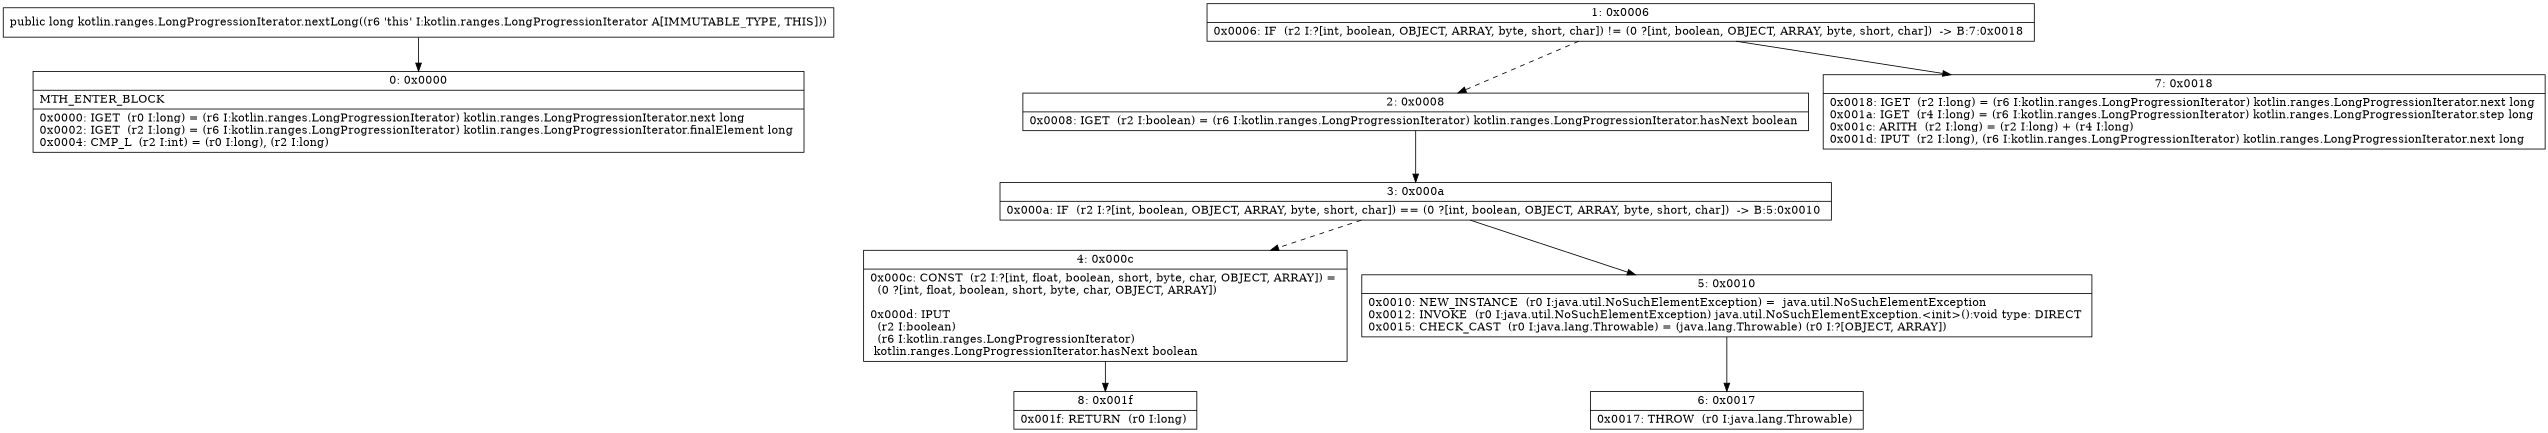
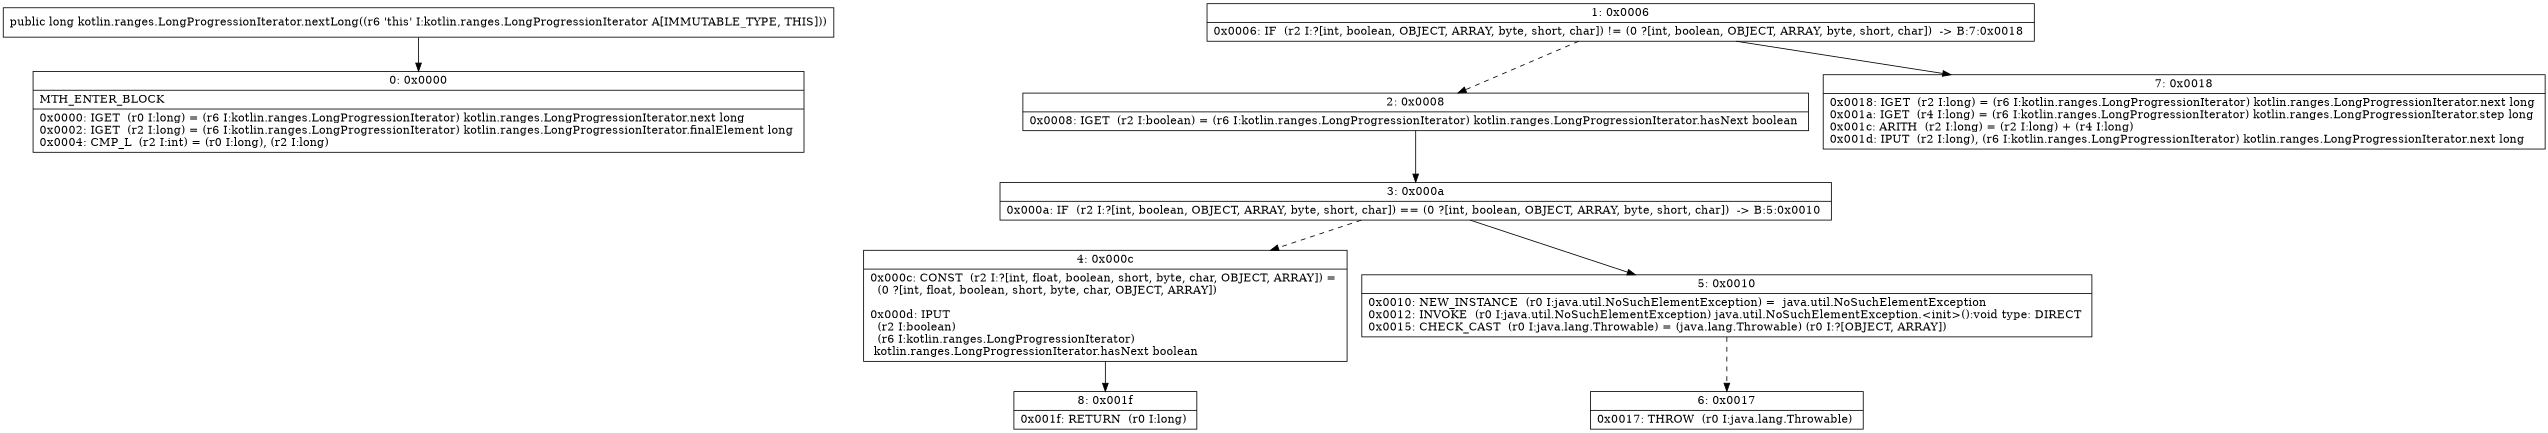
edge "5: 0x0010" -> "6: 0x0017": style solid -> dashed
